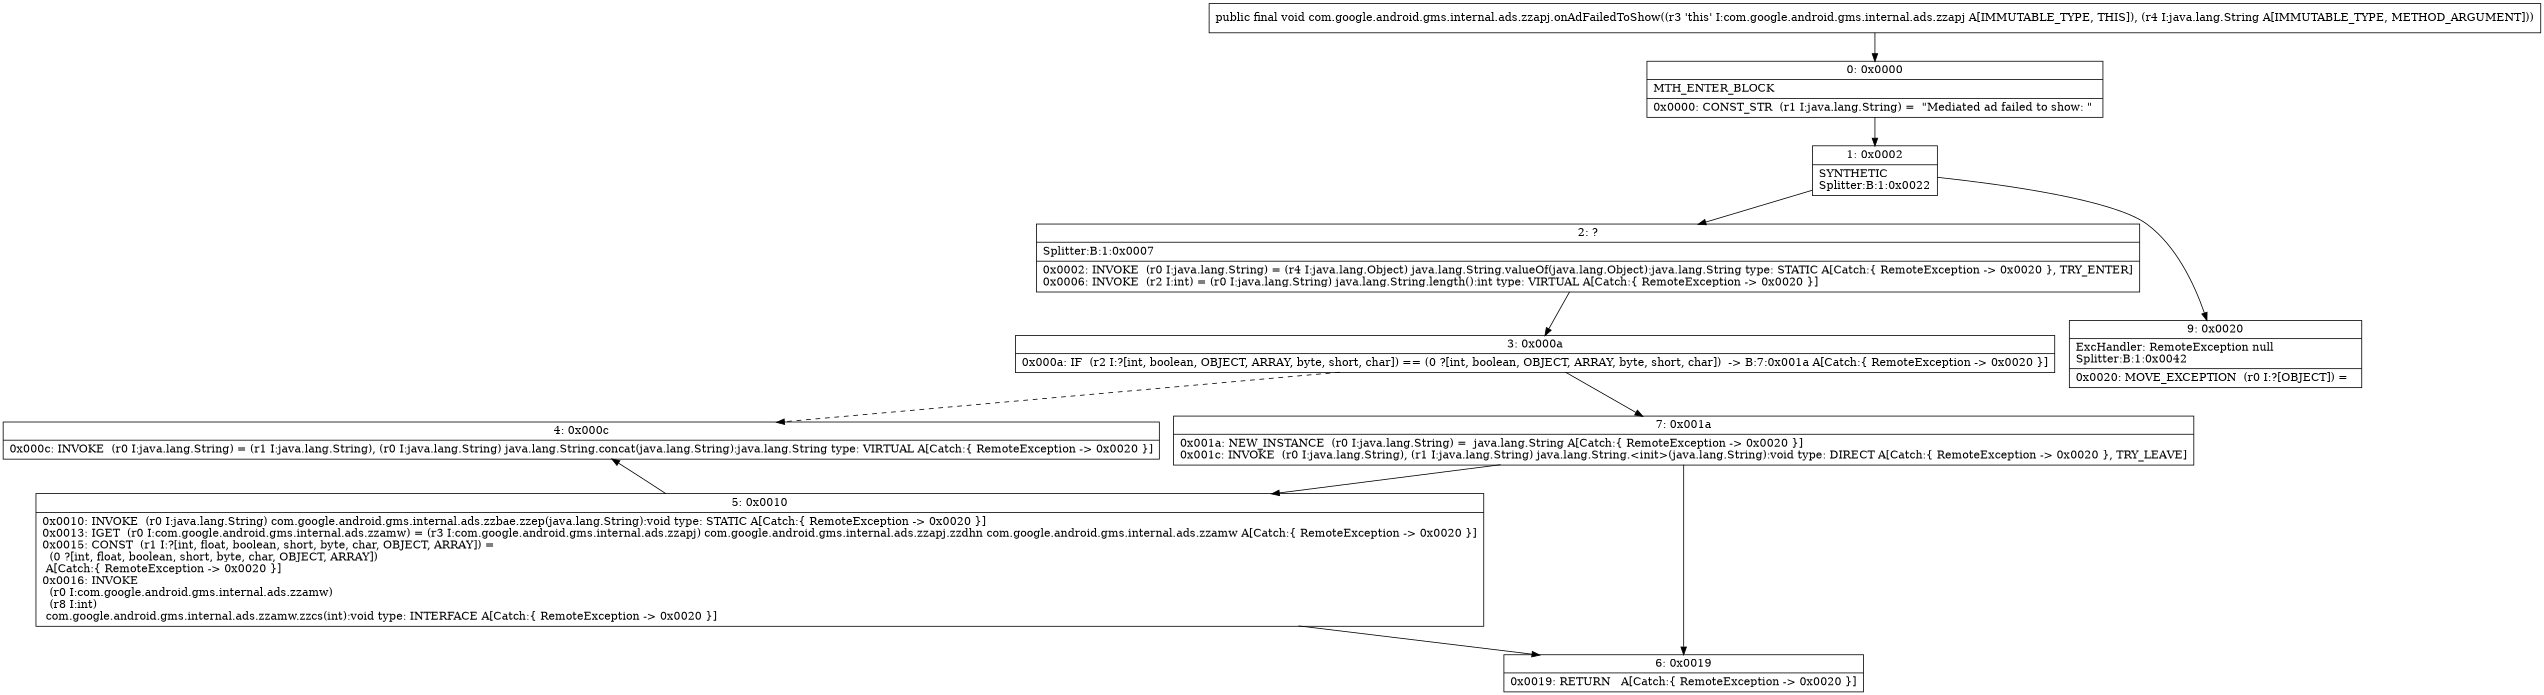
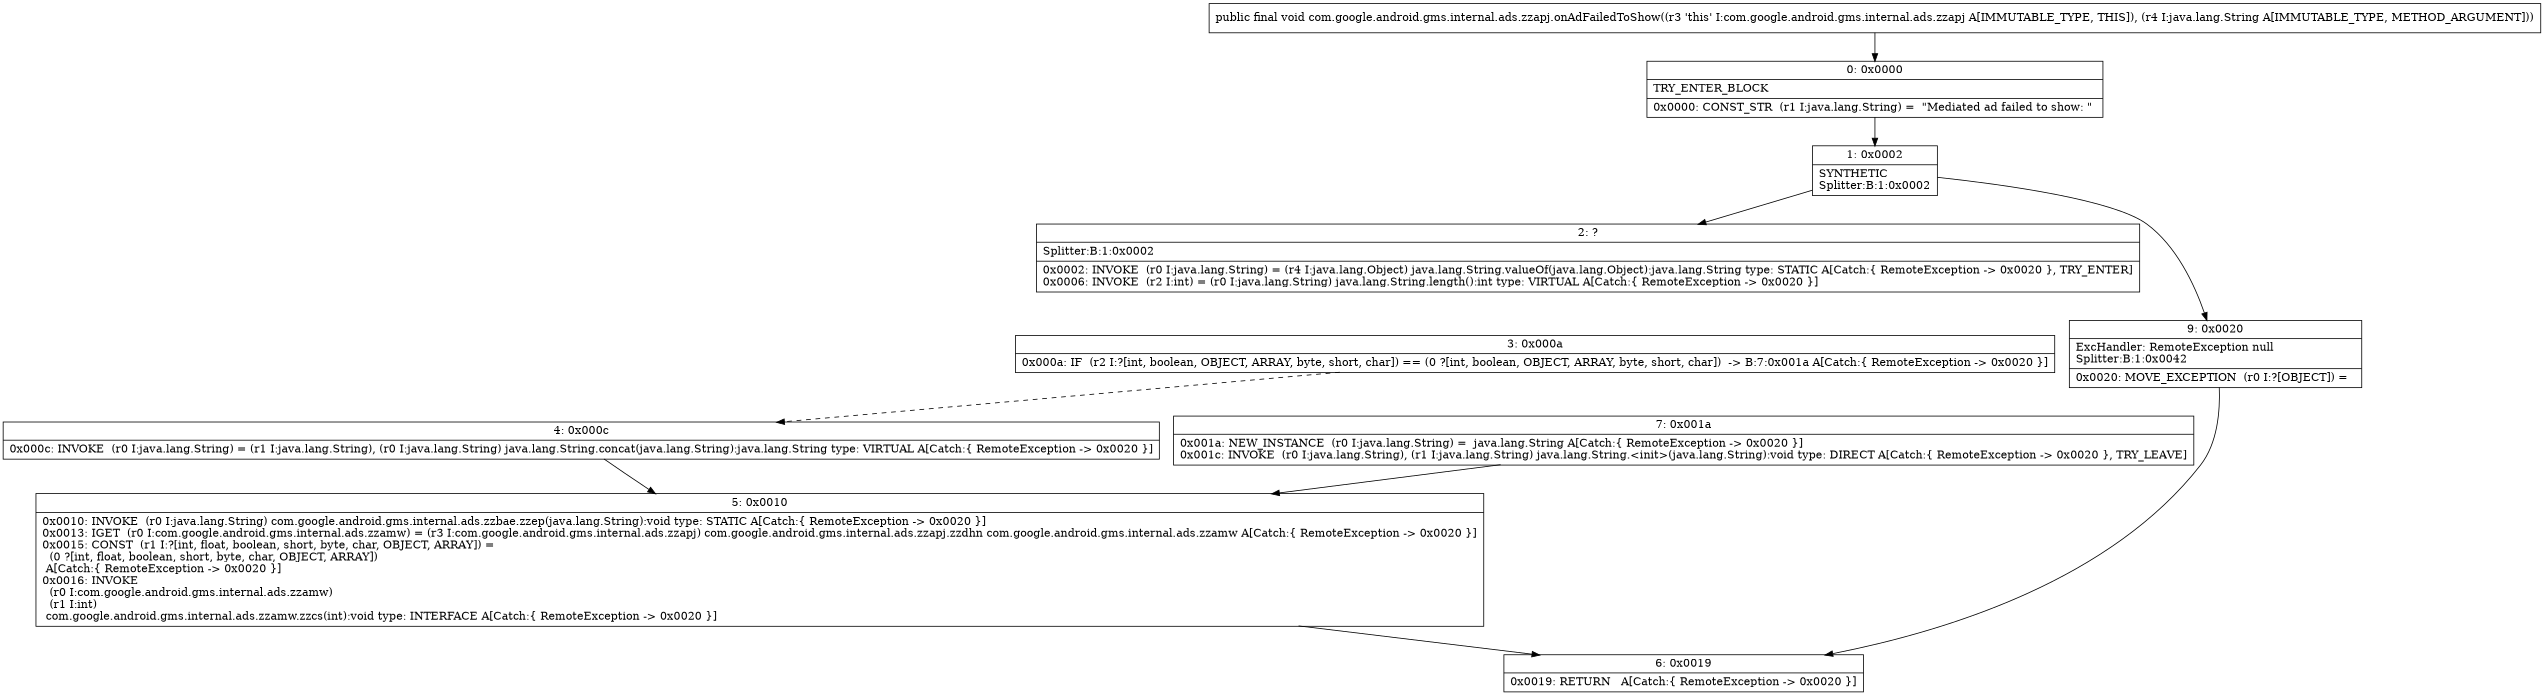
node "0: 0x0000": text "MTH_ENTER_BLOCK" -> "TRY_ENTER_BLOCK"
node "1: 0x0002": text "Splitter:B:1:0x0022" -> "Splitter:B:1:0x0002"
node "2: ?": text "Splitter:B:1:0x0007" -> "Splitter:B:1:0x0002"
edge "2: ?" -> "3: 0x000a": removed
edge "3: 0x000a" -> "7: 0x001a": removed
edge "5: 0x0010" -> "4: 0x000c": reversed
edge "7: 0x001a" -> "6: 0x0019": now "9: 0x0020" -> "6: 0x0019"
node "5: 0x0010": text "(r8 I:int)" -> "(r1 I:int)"
